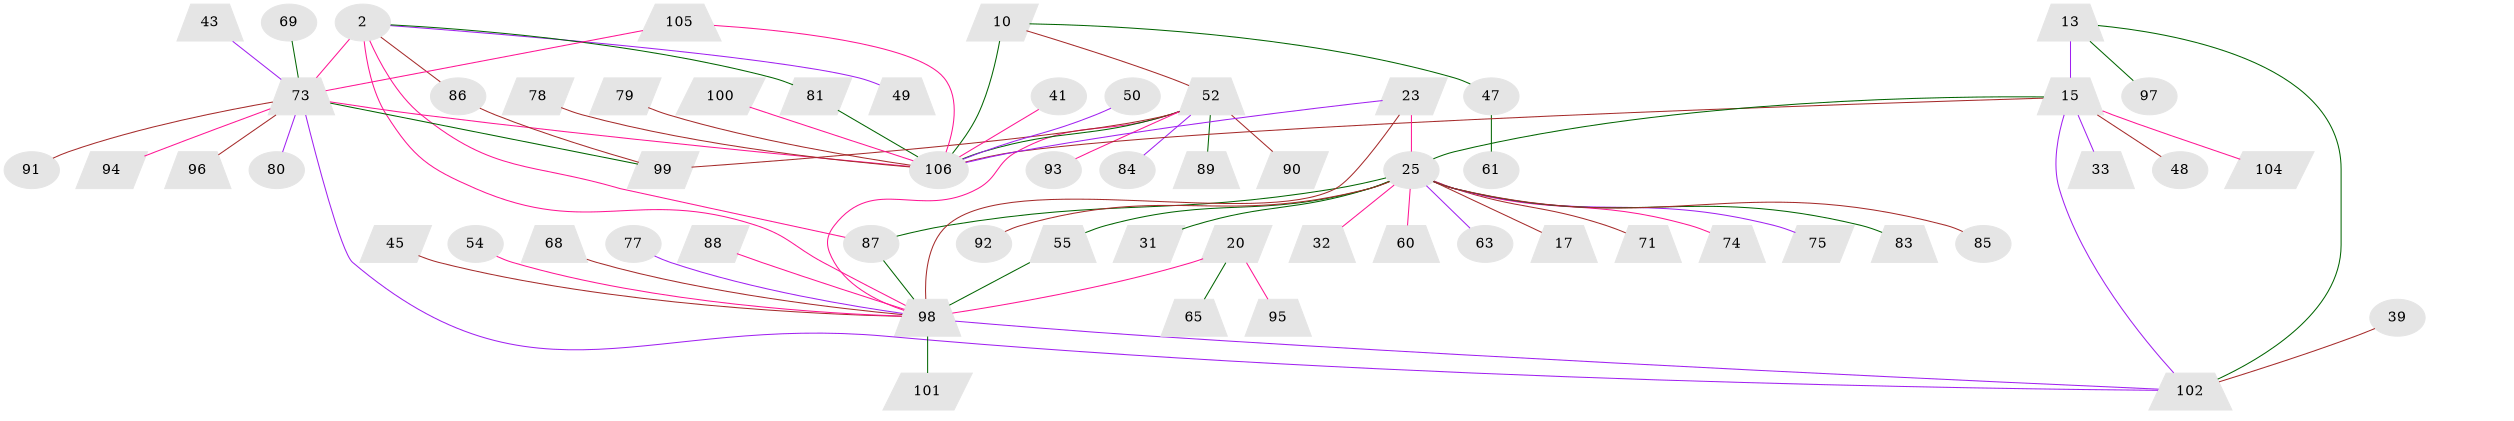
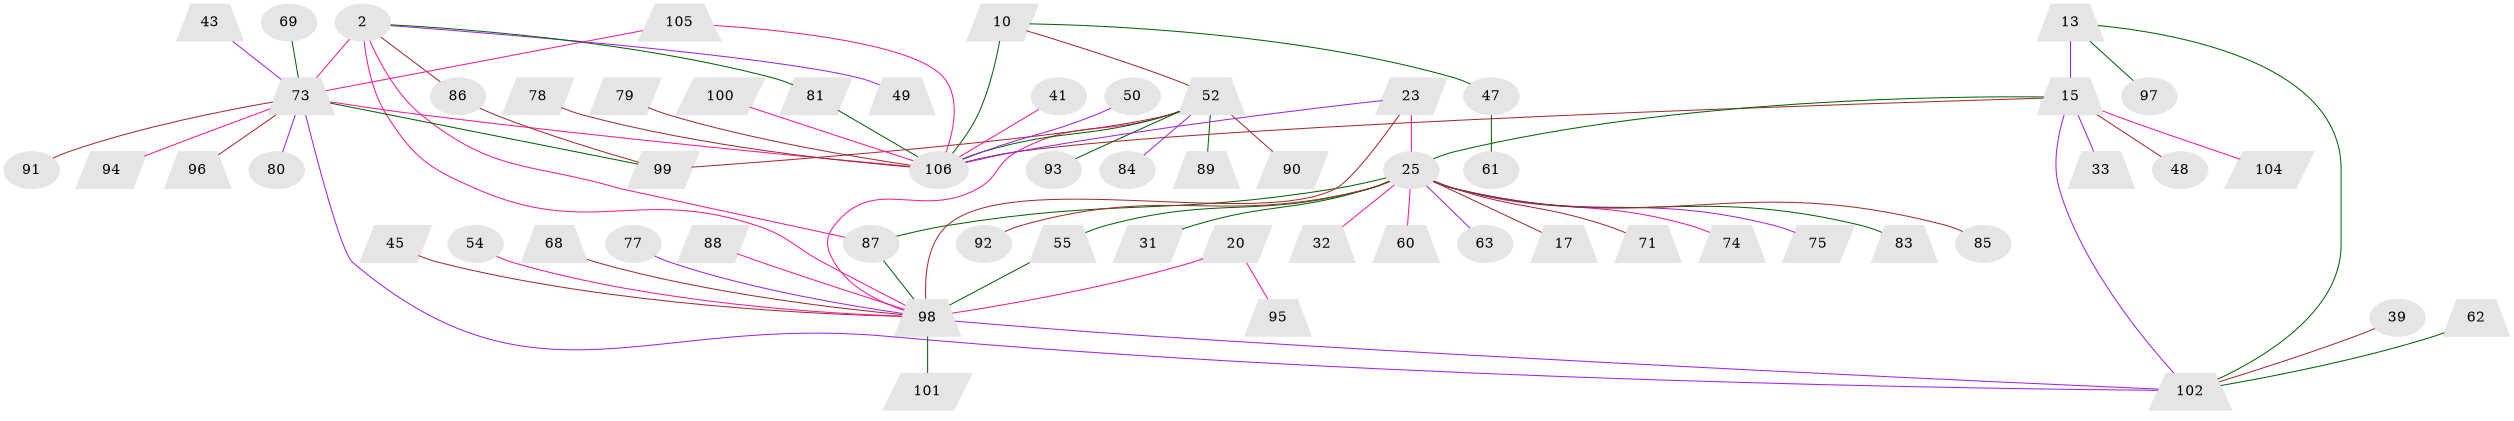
edge "52" -- "93": color deeppink -> darkgreen
node "65": removed
node "62": added
